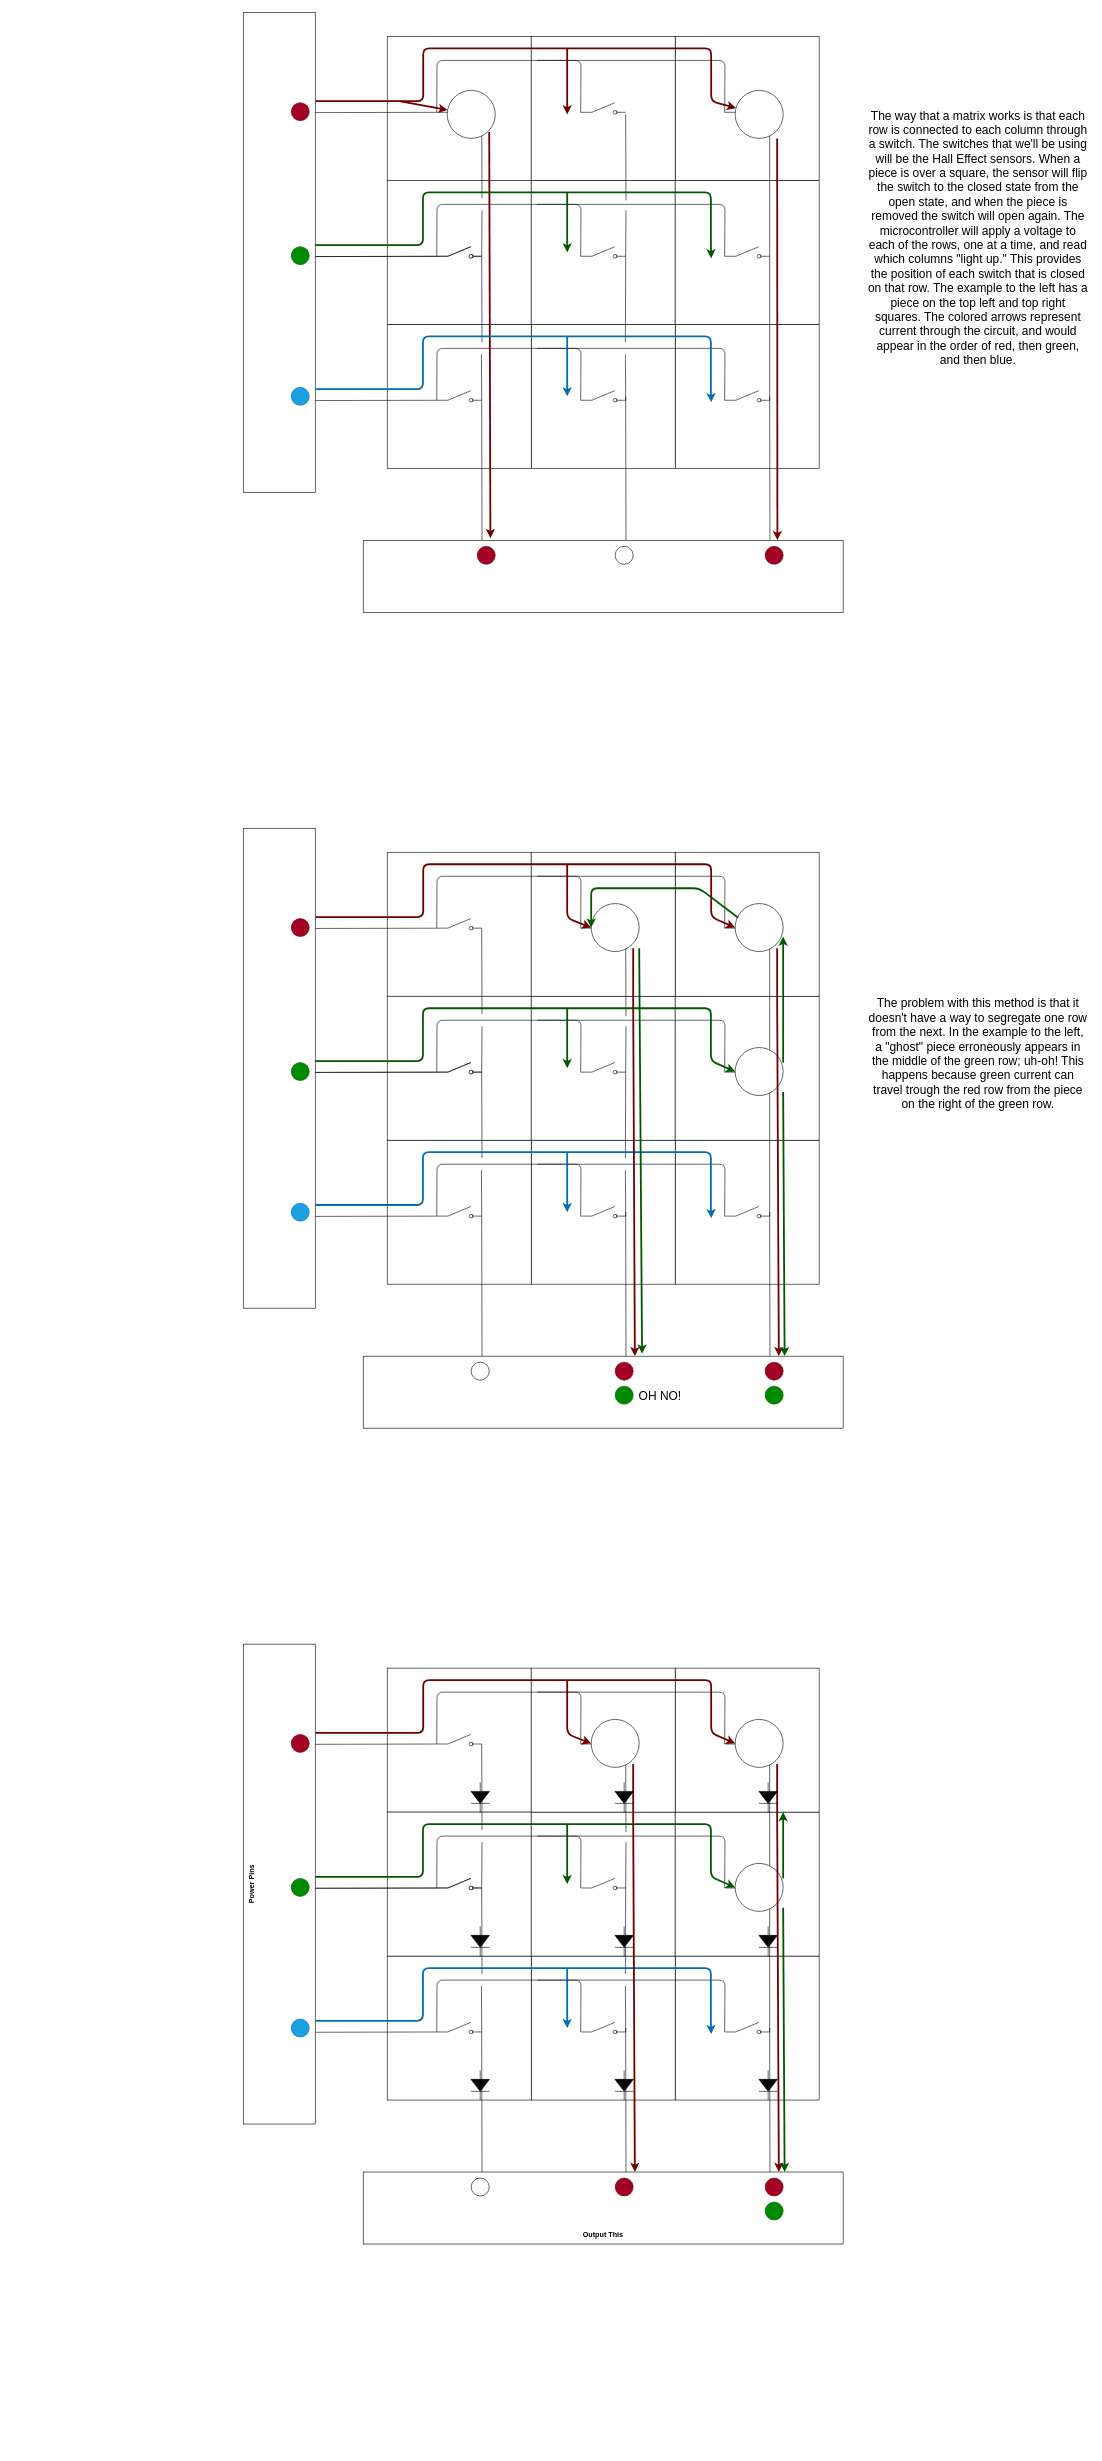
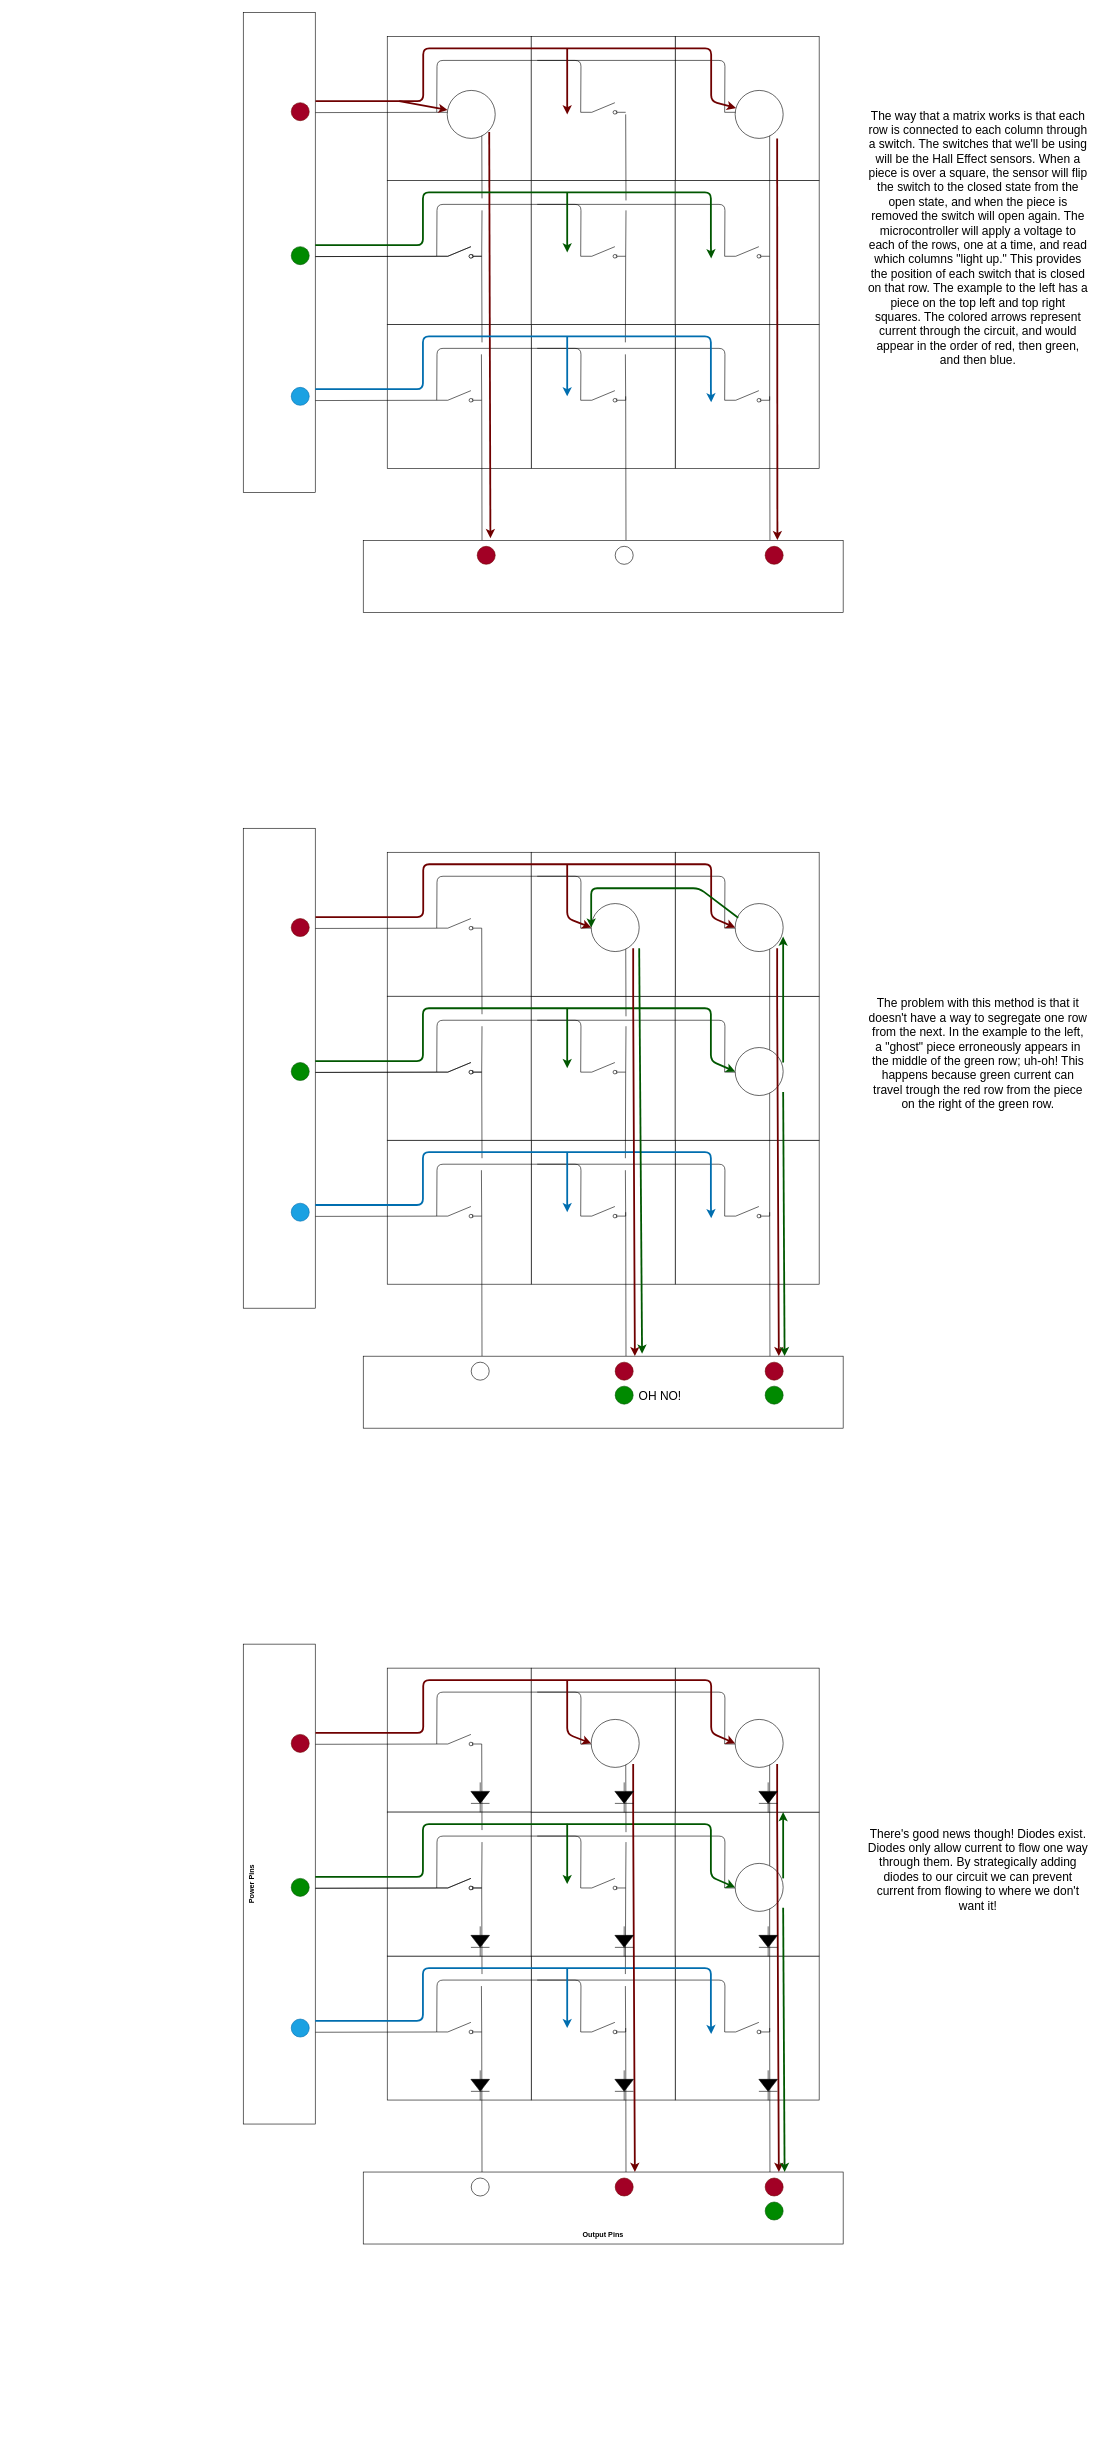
node "There's good news though! Diodes exist. Diodes only allow current to flow one way through them. By strategically adding diodes to our circuit we can prevent current from flowing to where we don't want it!": added
node "Output This": label "Output This" -> "Output Pins"
